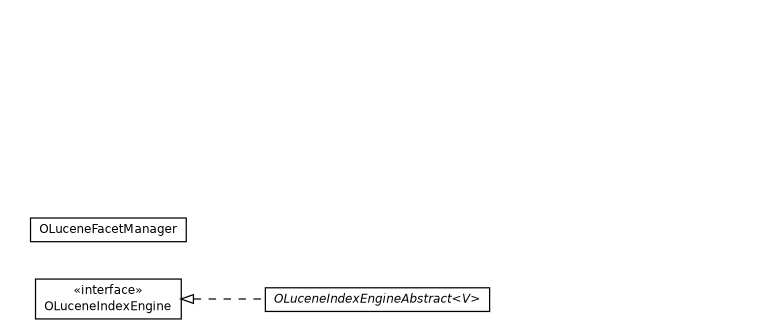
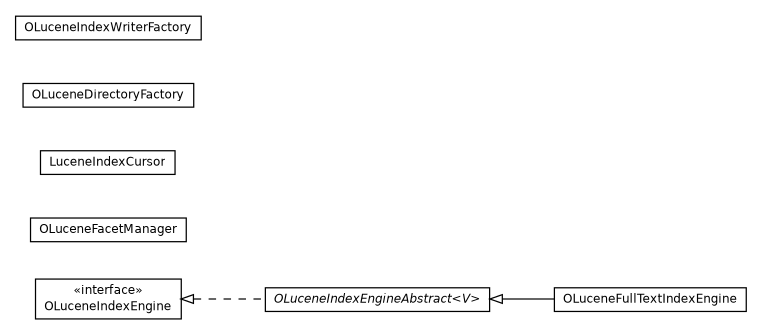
node "OLuceneIndexWriterFactory": added
node "OLuceneDirectoryFactory": added
node "LuceneIndexCursor": added
node "OLuceneFullTextIndexEngine": added
